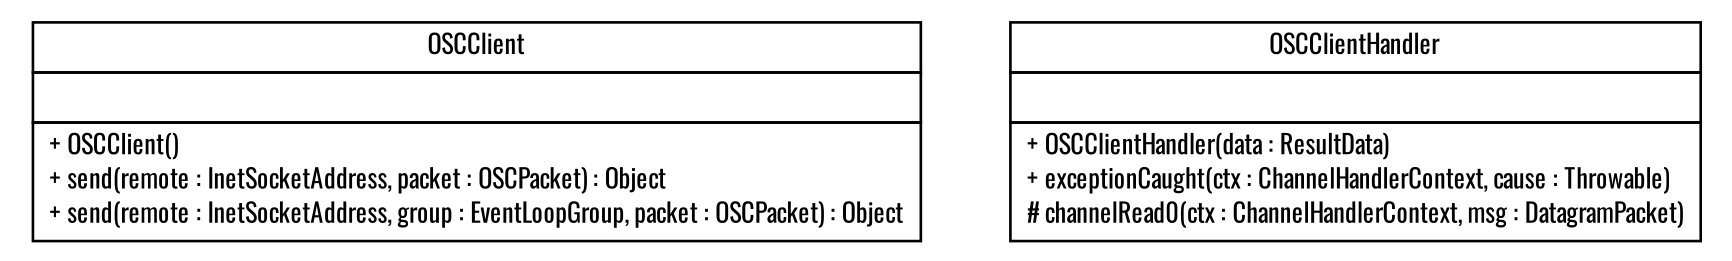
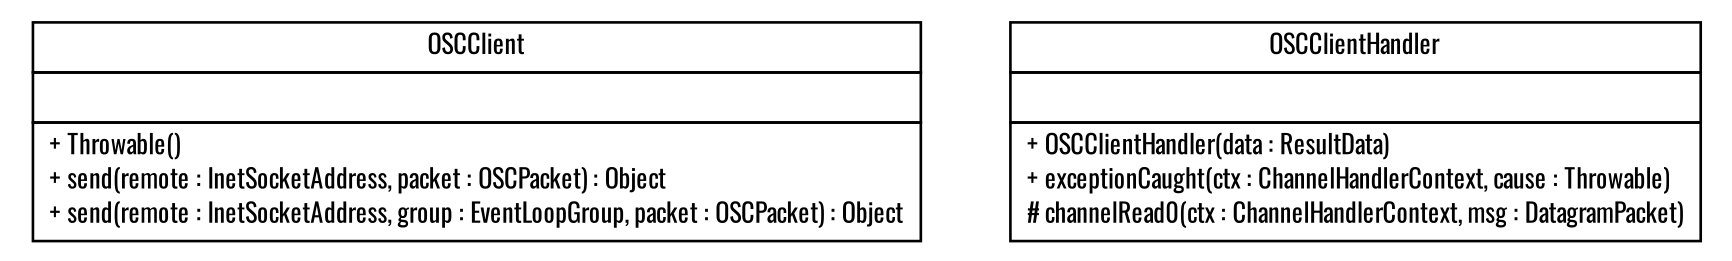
node "OSCClient": text "+ OSCClient()" -> "+ Throwable()"
